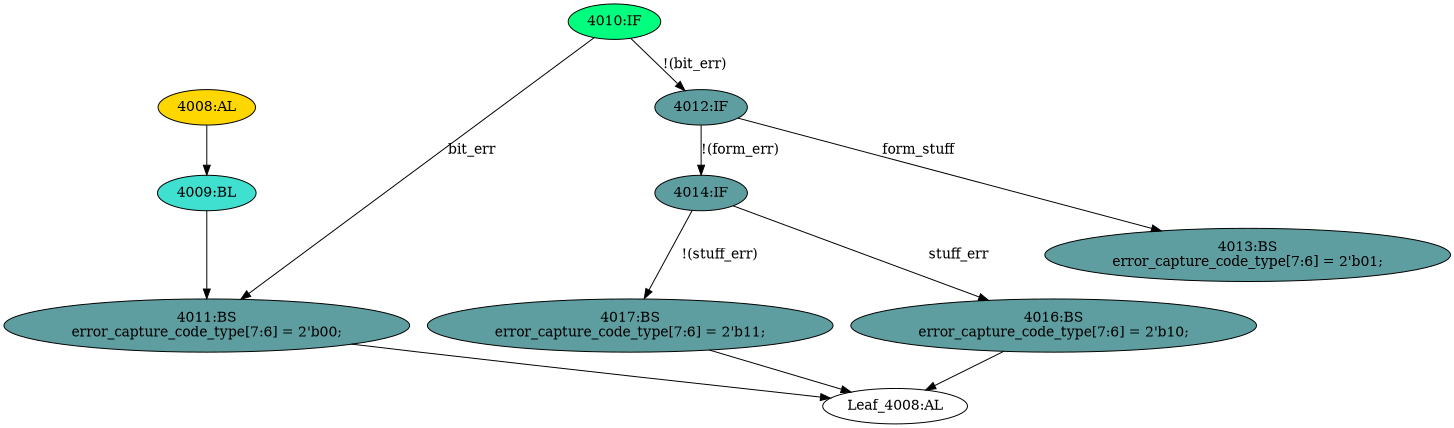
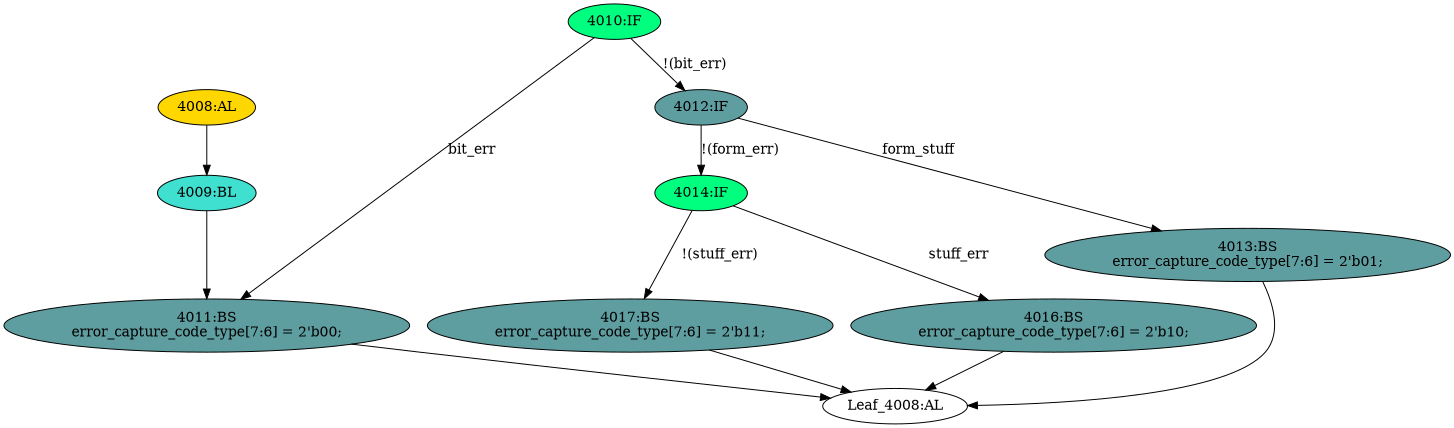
node "4014:IF": fillcolor cadetblue -> springgreen
edge "4013:BS error_capture_code_type[7:6] = 2'b01;" -> "Leaf_4008:AL": added
